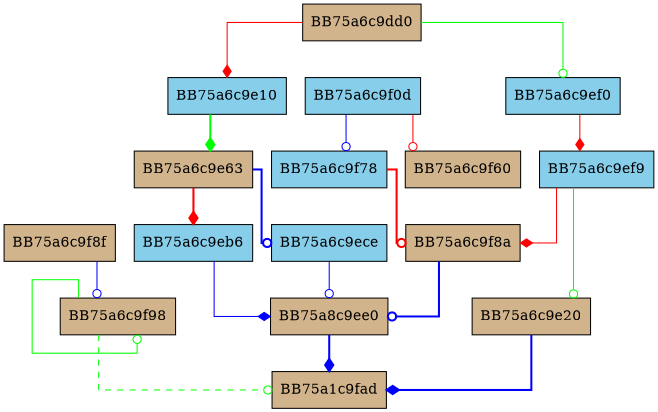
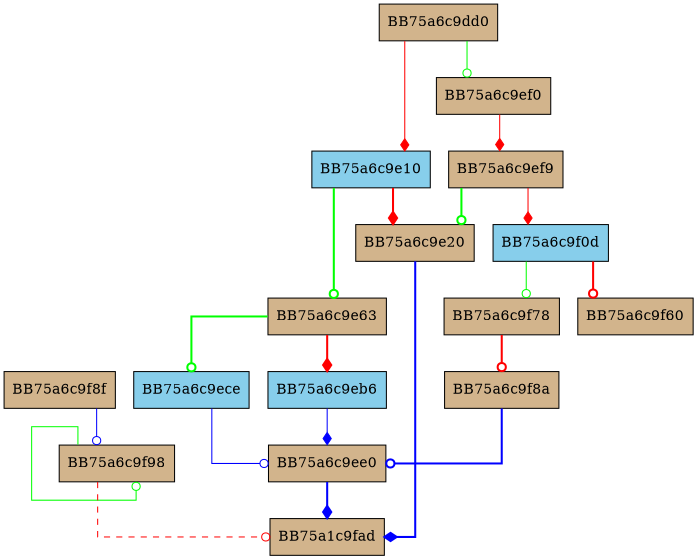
node "BB75a6c9ef0": fillcolor skyblue -> tan
edge "BB75a6c9e10" -> "BB75a6c9e63": arrowhead diamond -> odot
edge "BB75a6c9f0d" -> "BB75a6c9f78": color blue -> green
edge "BB75a6c9f0d" -> "BB75a6c9f60": style solid -> bold
node "BB75a6c9f78": fillcolor skyblue -> tan
node "BB75a6c9ef9": fillcolor skyblue -> tan
edge "BB75a6c9e10" -> "BB75a6c9e20": added
edge "BB75a6c9e63" -> "BB75a6c9ece": color blue -> green
edge "BB75a6c9ef9" -> "BB75a6c9f8a": now "BB75a6c9ef9" -> "BB75a6c9f0d"
edge "BB75a6c9ef9" -> "BB75a6c9e20": style solid -> bold
node "BB75a8c9ee0": label "BB75a8c9ee0" -> "BB75a6c9ee0"
edge "BB75a6c9f98" -> "BB75a1c9fad": color green -> red
